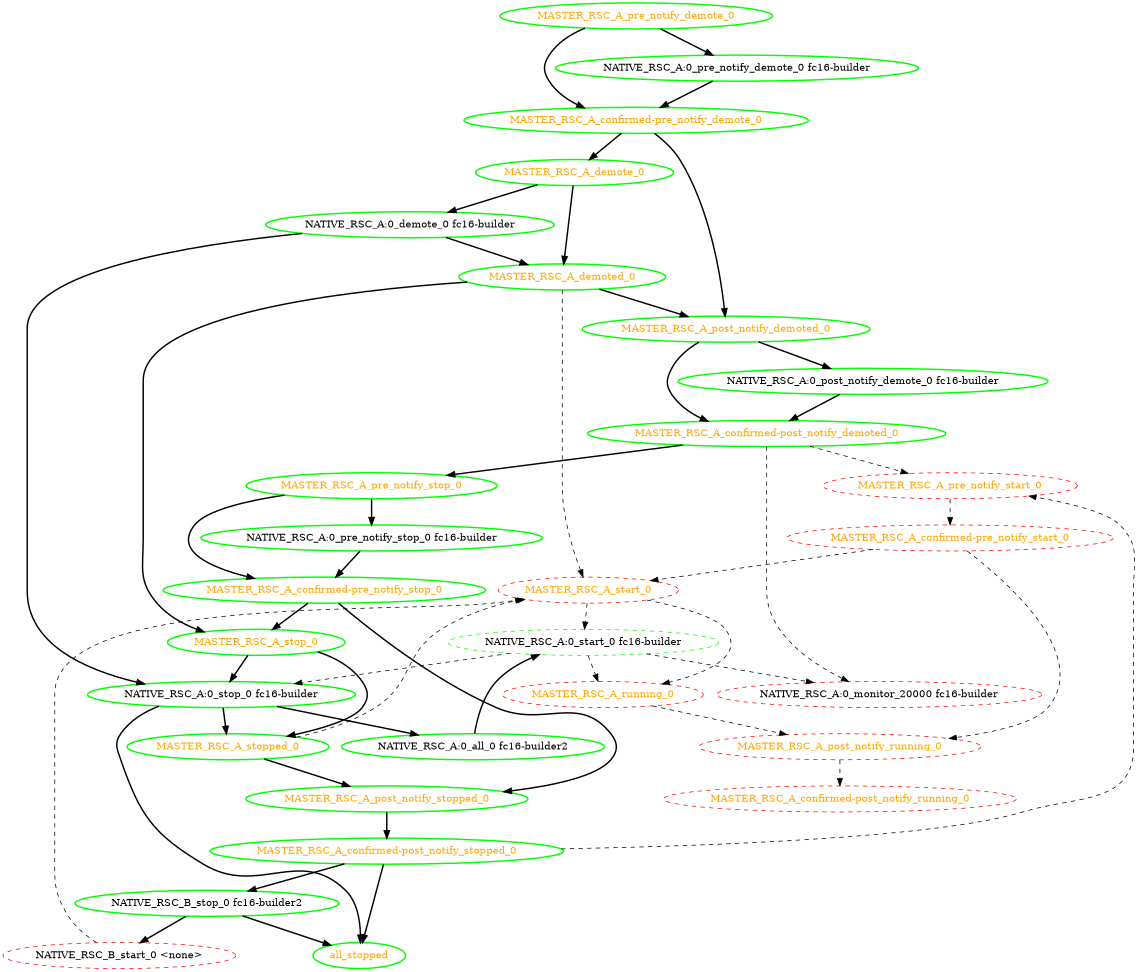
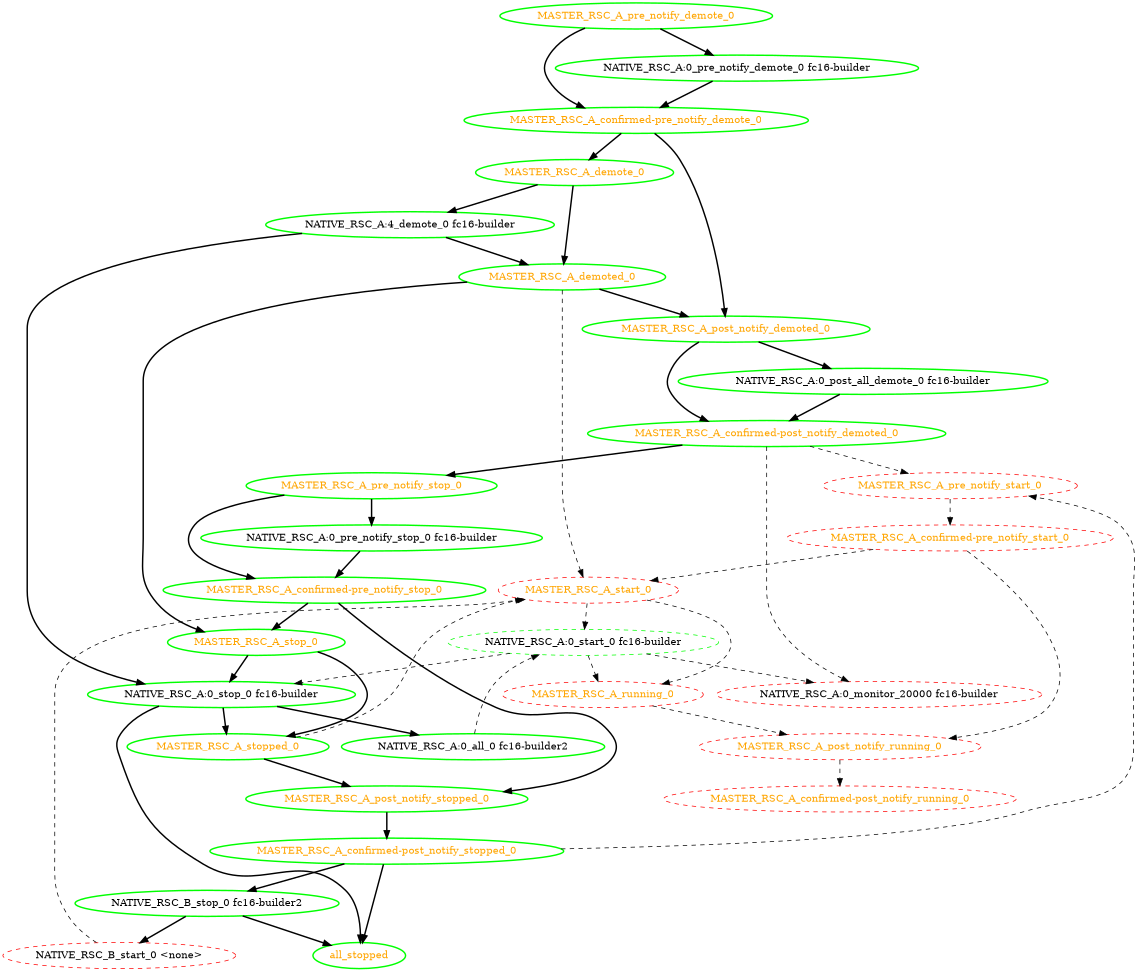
node "NATIVE_RSC_A:0_demote_0 fc16-builder": label "NATIVE_RSC_A:0_demote_0 fc16-builder" -> "NATIVE_RSC_A:4_demote_0 fc16-builder"
node "NATIVE_RSC_A:0_post_notify_demote_0 fc16-builder": label "NATIVE_RSC_A:0_post_notify_demote_0 fc16-builder" -> "NATIVE_RSC_A:0_post_all_demote_0 fc16-builder"
edge "NATIVE_RSC_A:0_all_0 fc16-builder2" -> "NATIVE_RSC_A:0_start_0 fc16-builder": style bold -> dashed
